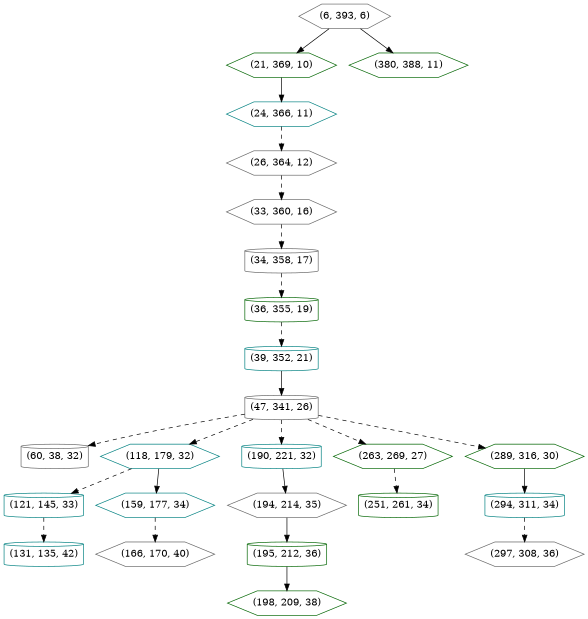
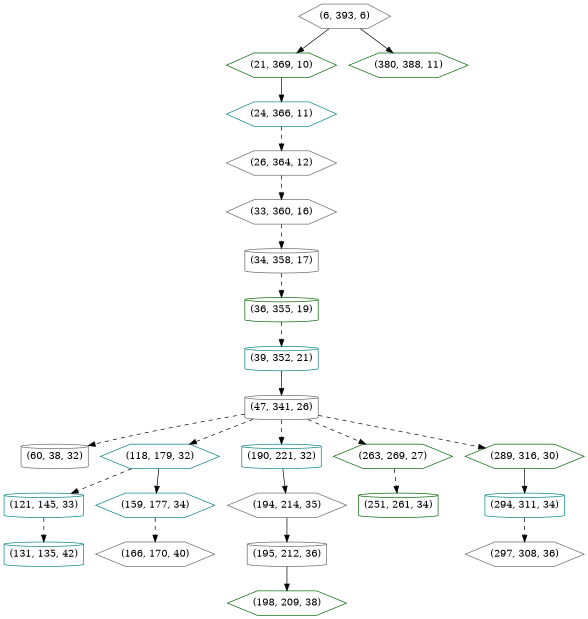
node "(195, 212, 36)": color darkgreen -> gray40
